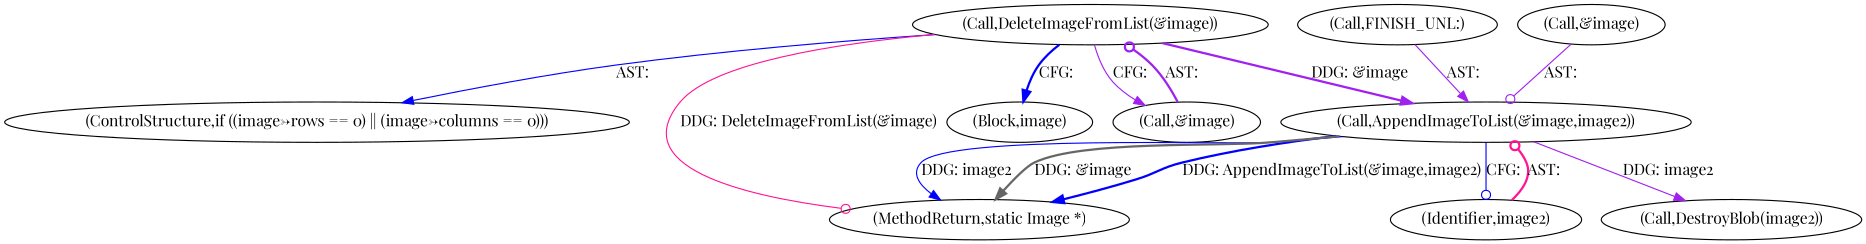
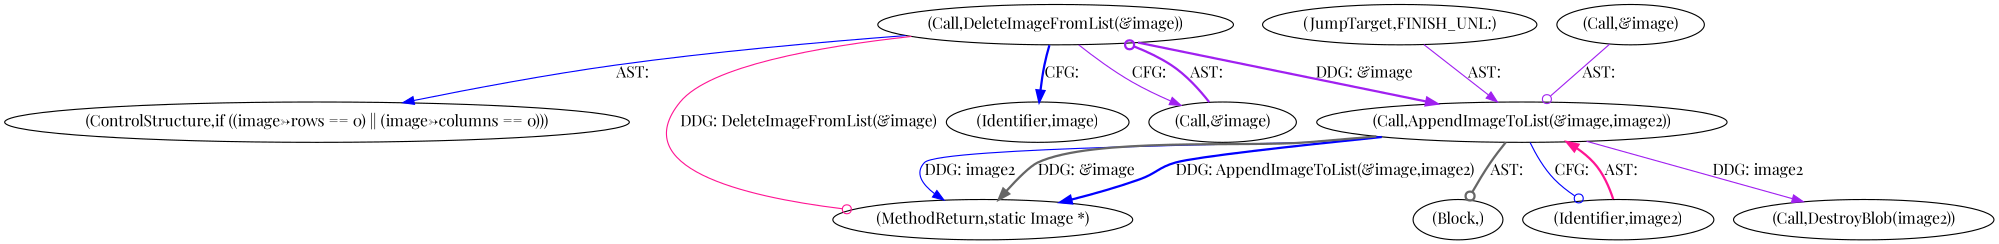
node "(Call,FINISH_UNL:)": label "(Call,FINISH_UNL:)" -> "(JumpTarget,FINISH_UNL:)"
node "(Block,image)": label "(Block,image)" -> "(Identifier,image)"
edge "(Identifier,image2)" -> "(Call,AppendImageToList(&image,image2))": arrowhead odot -> normal
node "(Block,)": added
